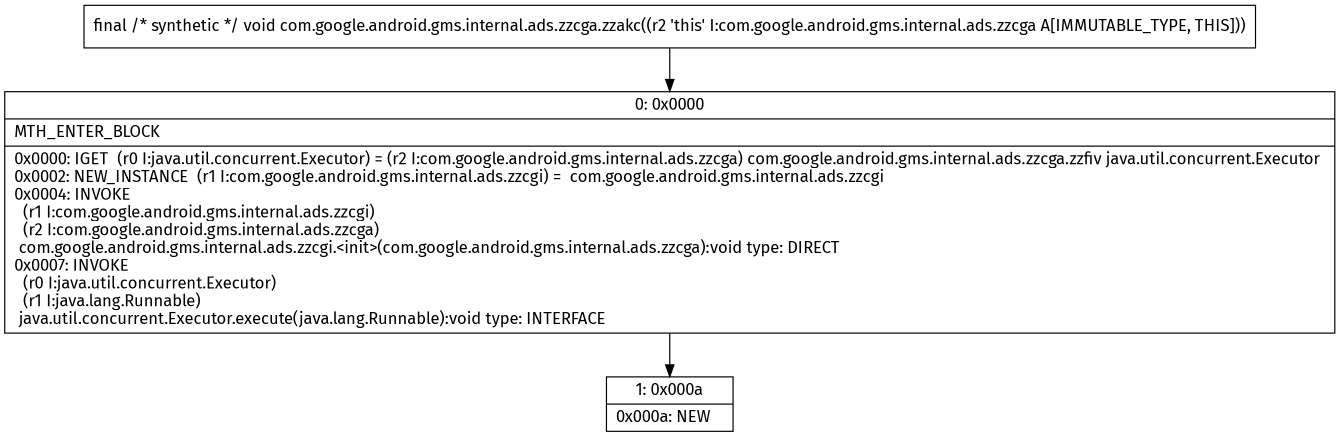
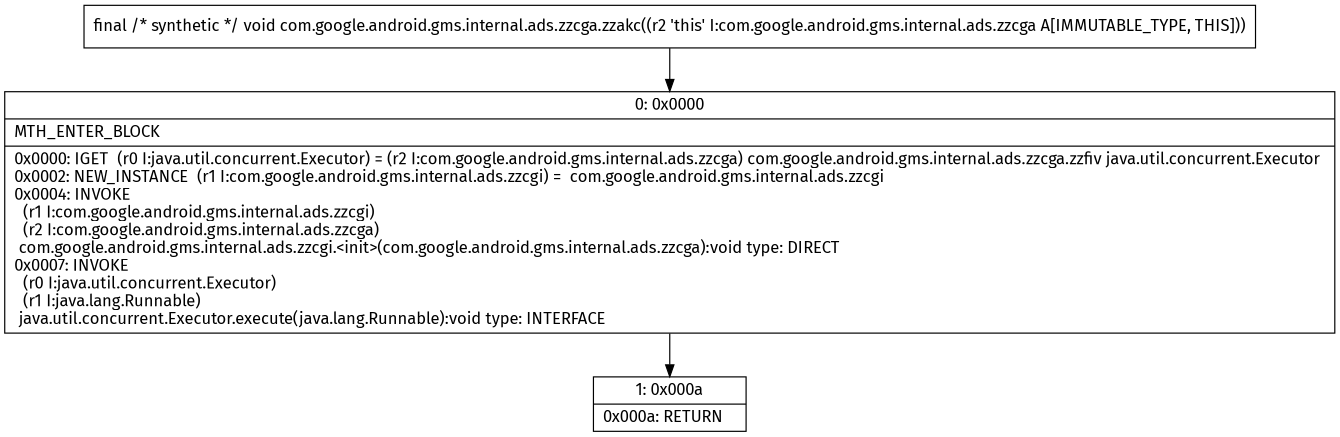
node "1: 0x000a": text "0x000a: NEW" -> "0x000a: RETURN"
